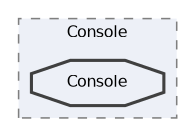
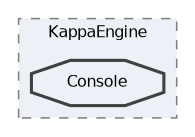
cluster "Console": label "Console" -> "KappaEngine"
